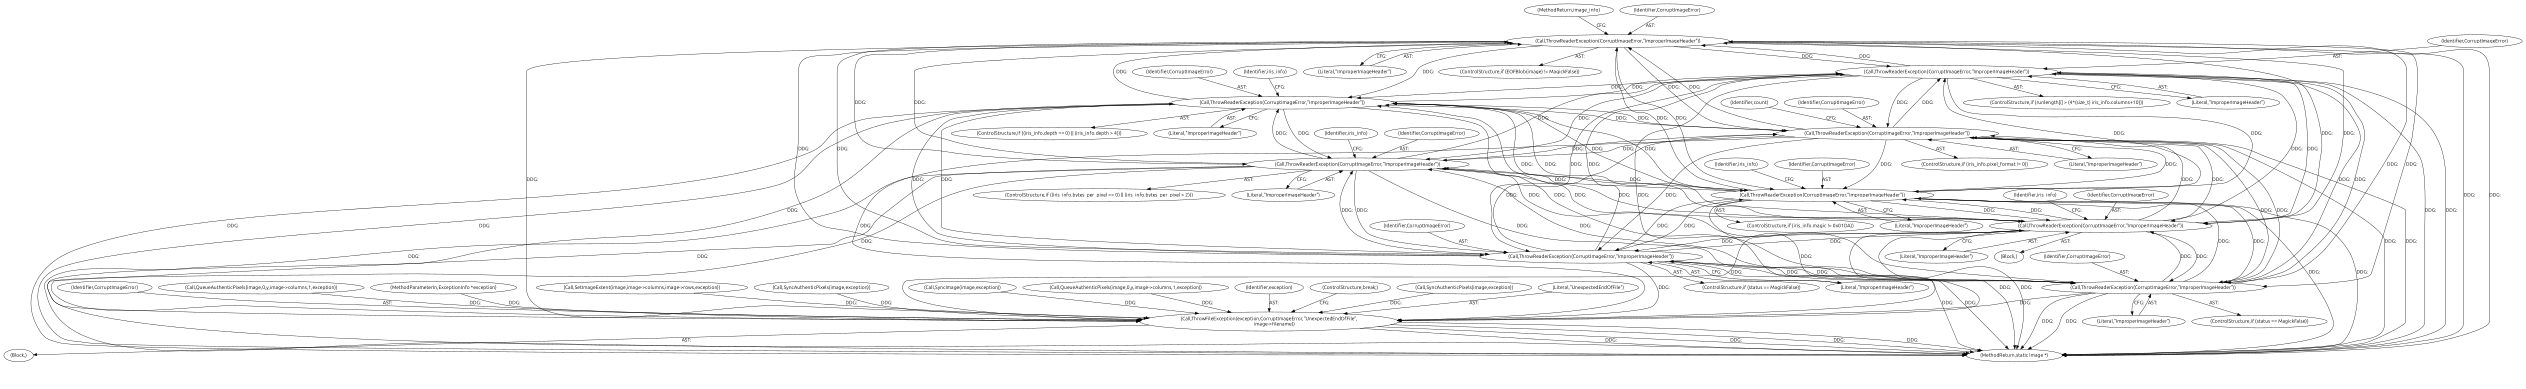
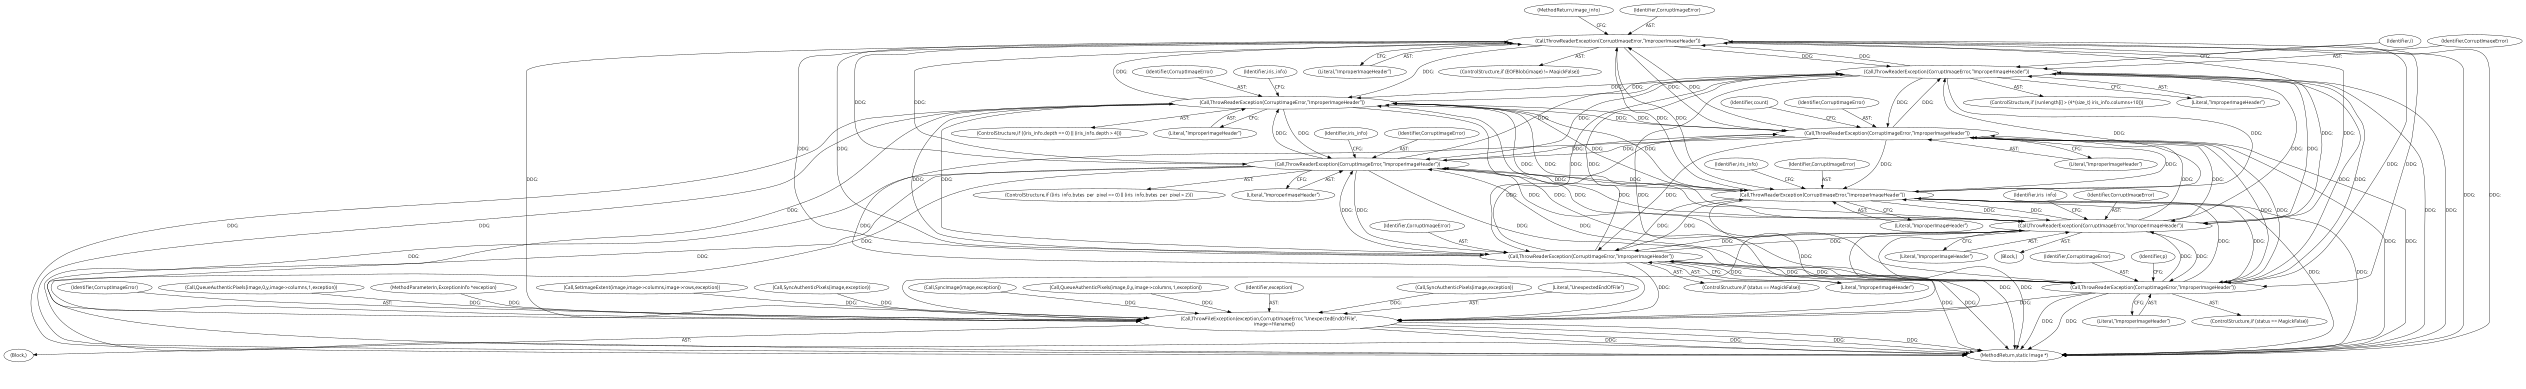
node "(Identifier,i)": added
node "(ControlStructure,if (iris_info.pixel_format != 0))": removed
node "(ControlStructure,if (iris_info.magic != 0x01DA))": removed
node "(Identifier,p)": added
node "(ControlStructure,break;)": removed
